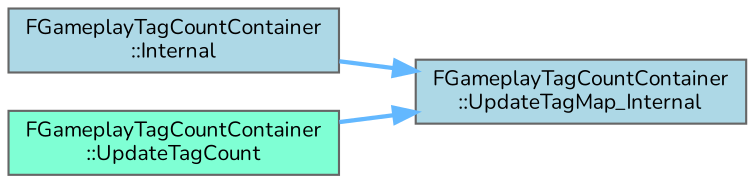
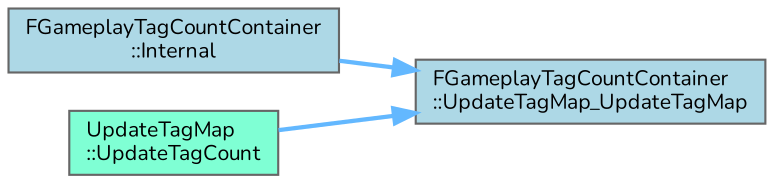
node "FGameplayTagCountContainer ::UpdateTagMap_Internal": label "FGameplayTagCountContainer ::UpdateTagMap_Internal" -> "FGameplayTagCountContainer ::UpdateTagMap_UpdateTagMap"
node "FGameplayTagCountContainer ::UpdateTagCount": label "FGameplayTagCountContainer ::UpdateTagCount" -> "UpdateTagMap ::UpdateTagCount"
